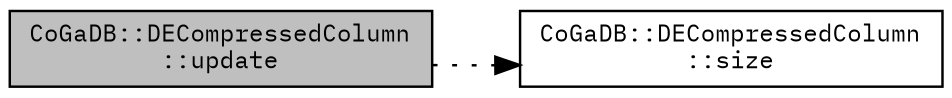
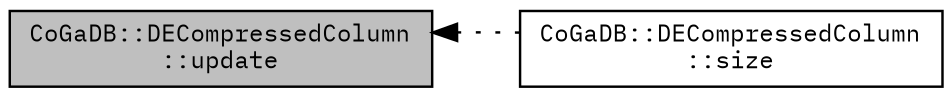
edge "CoGaDB::DECompressedColumn ::update" -> "CoGaDB::DECompressedColumn ::size": reversed
